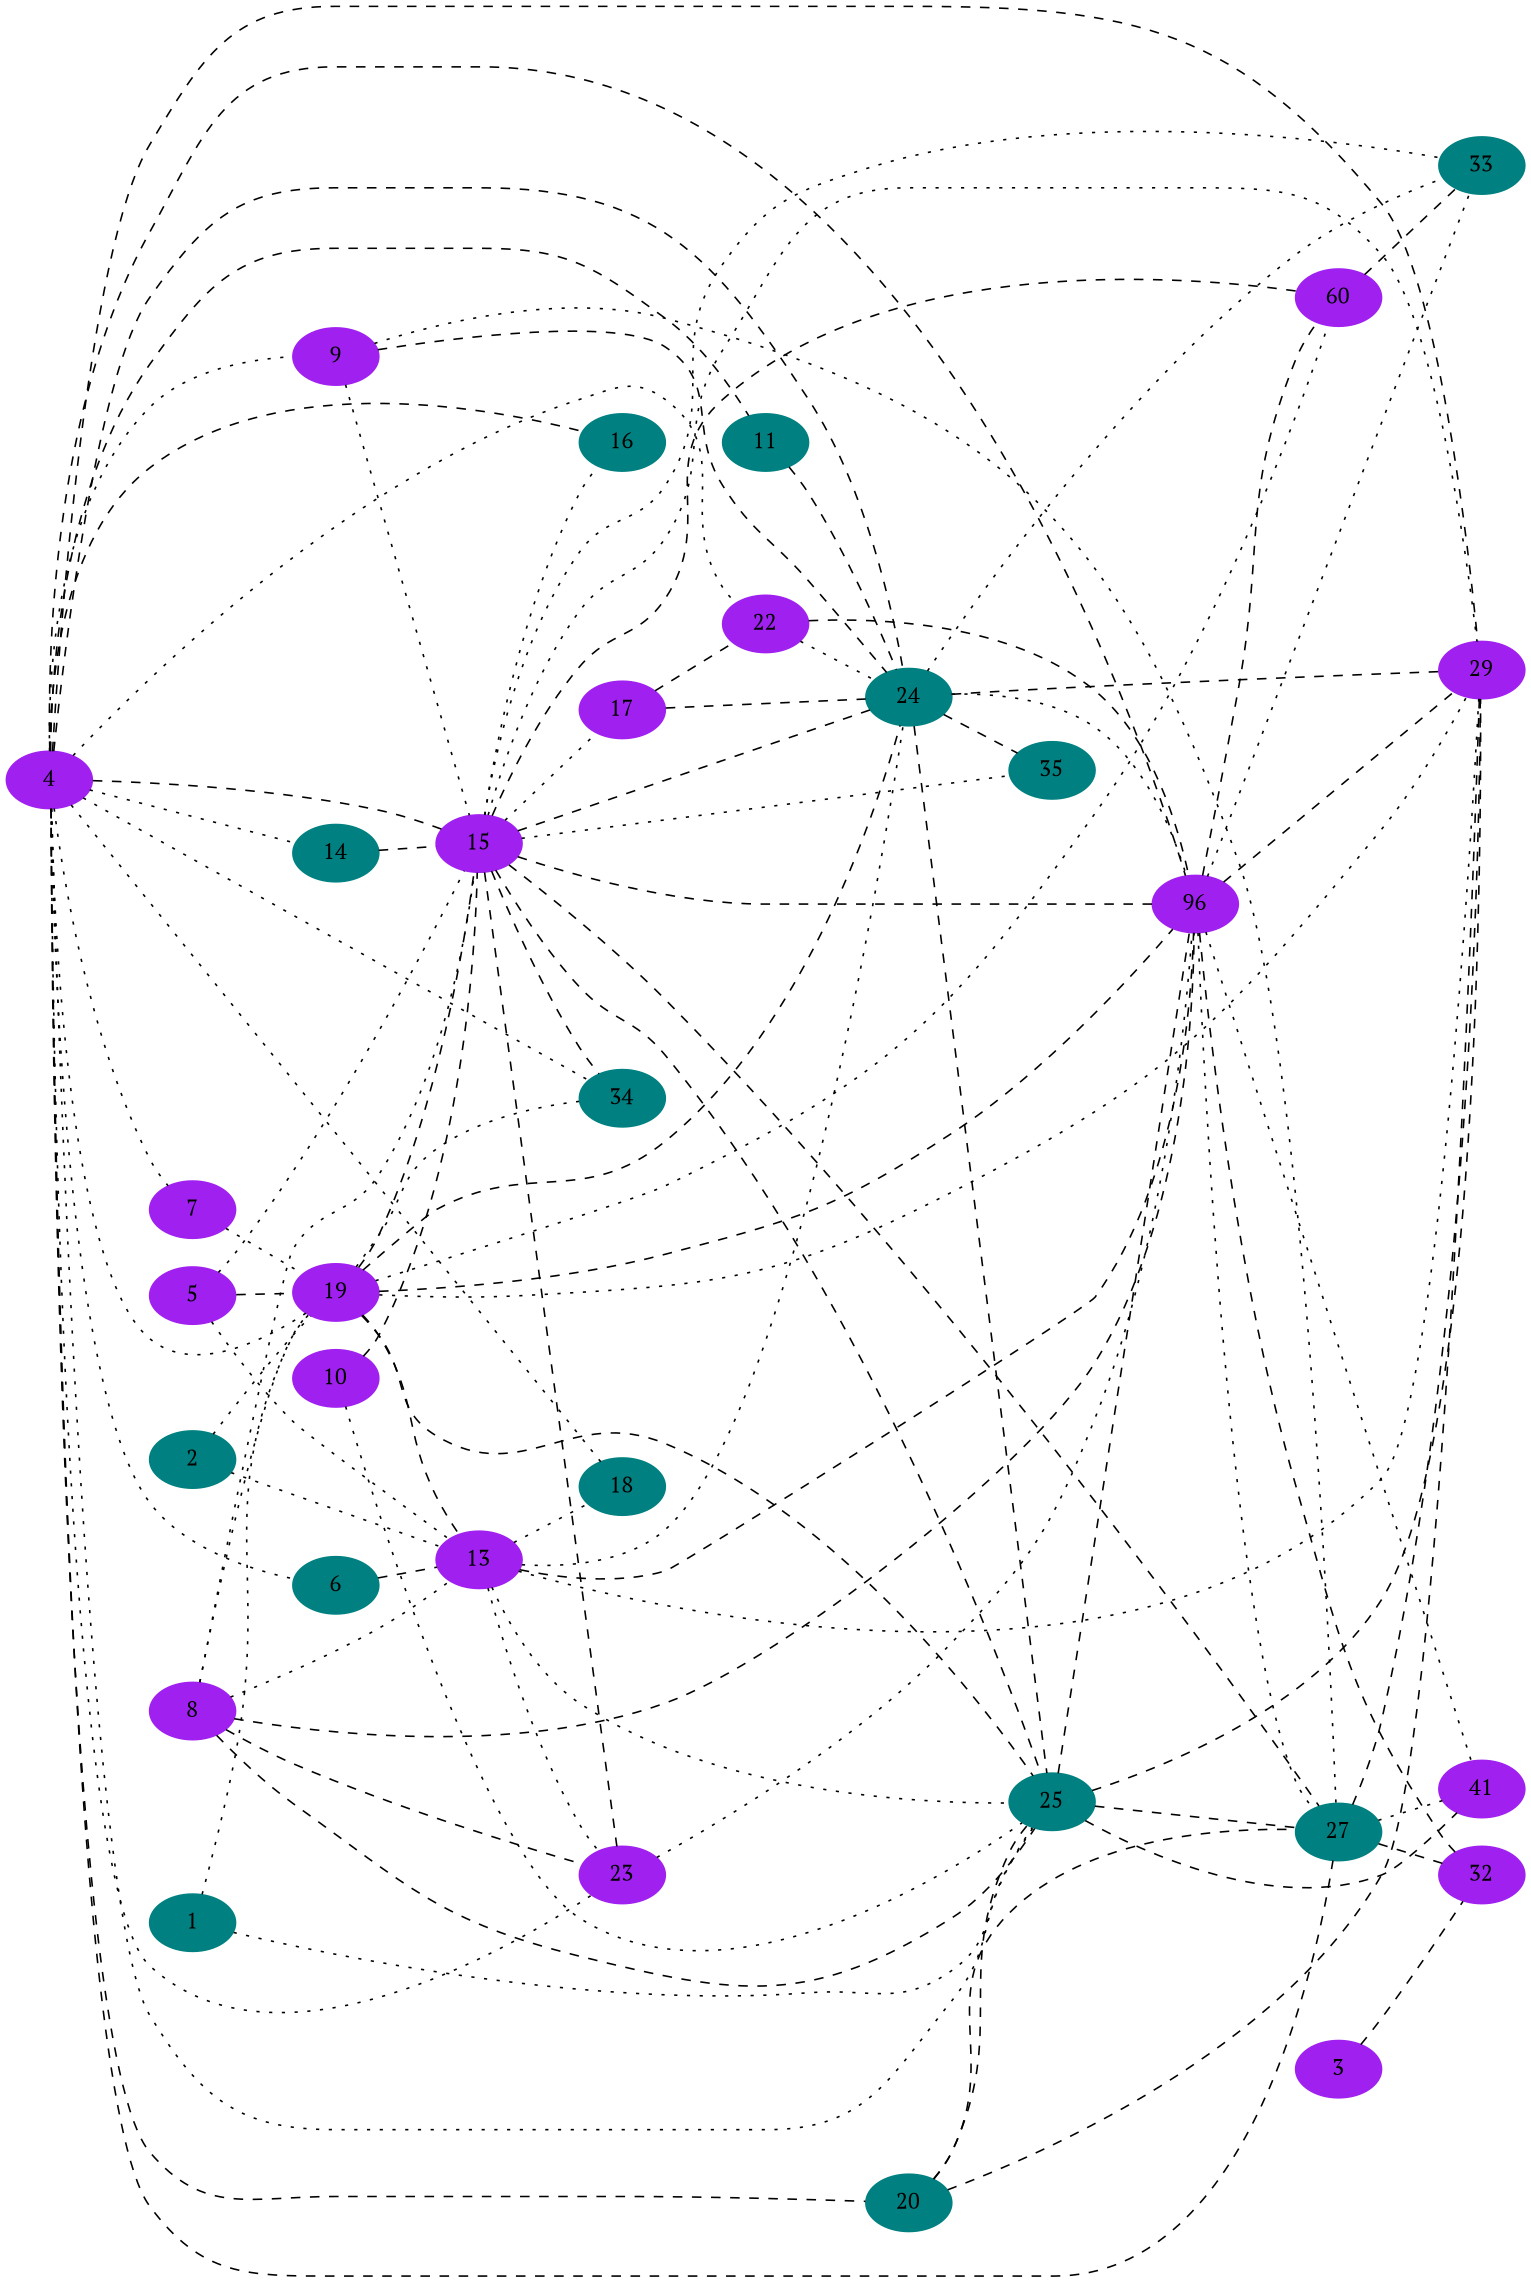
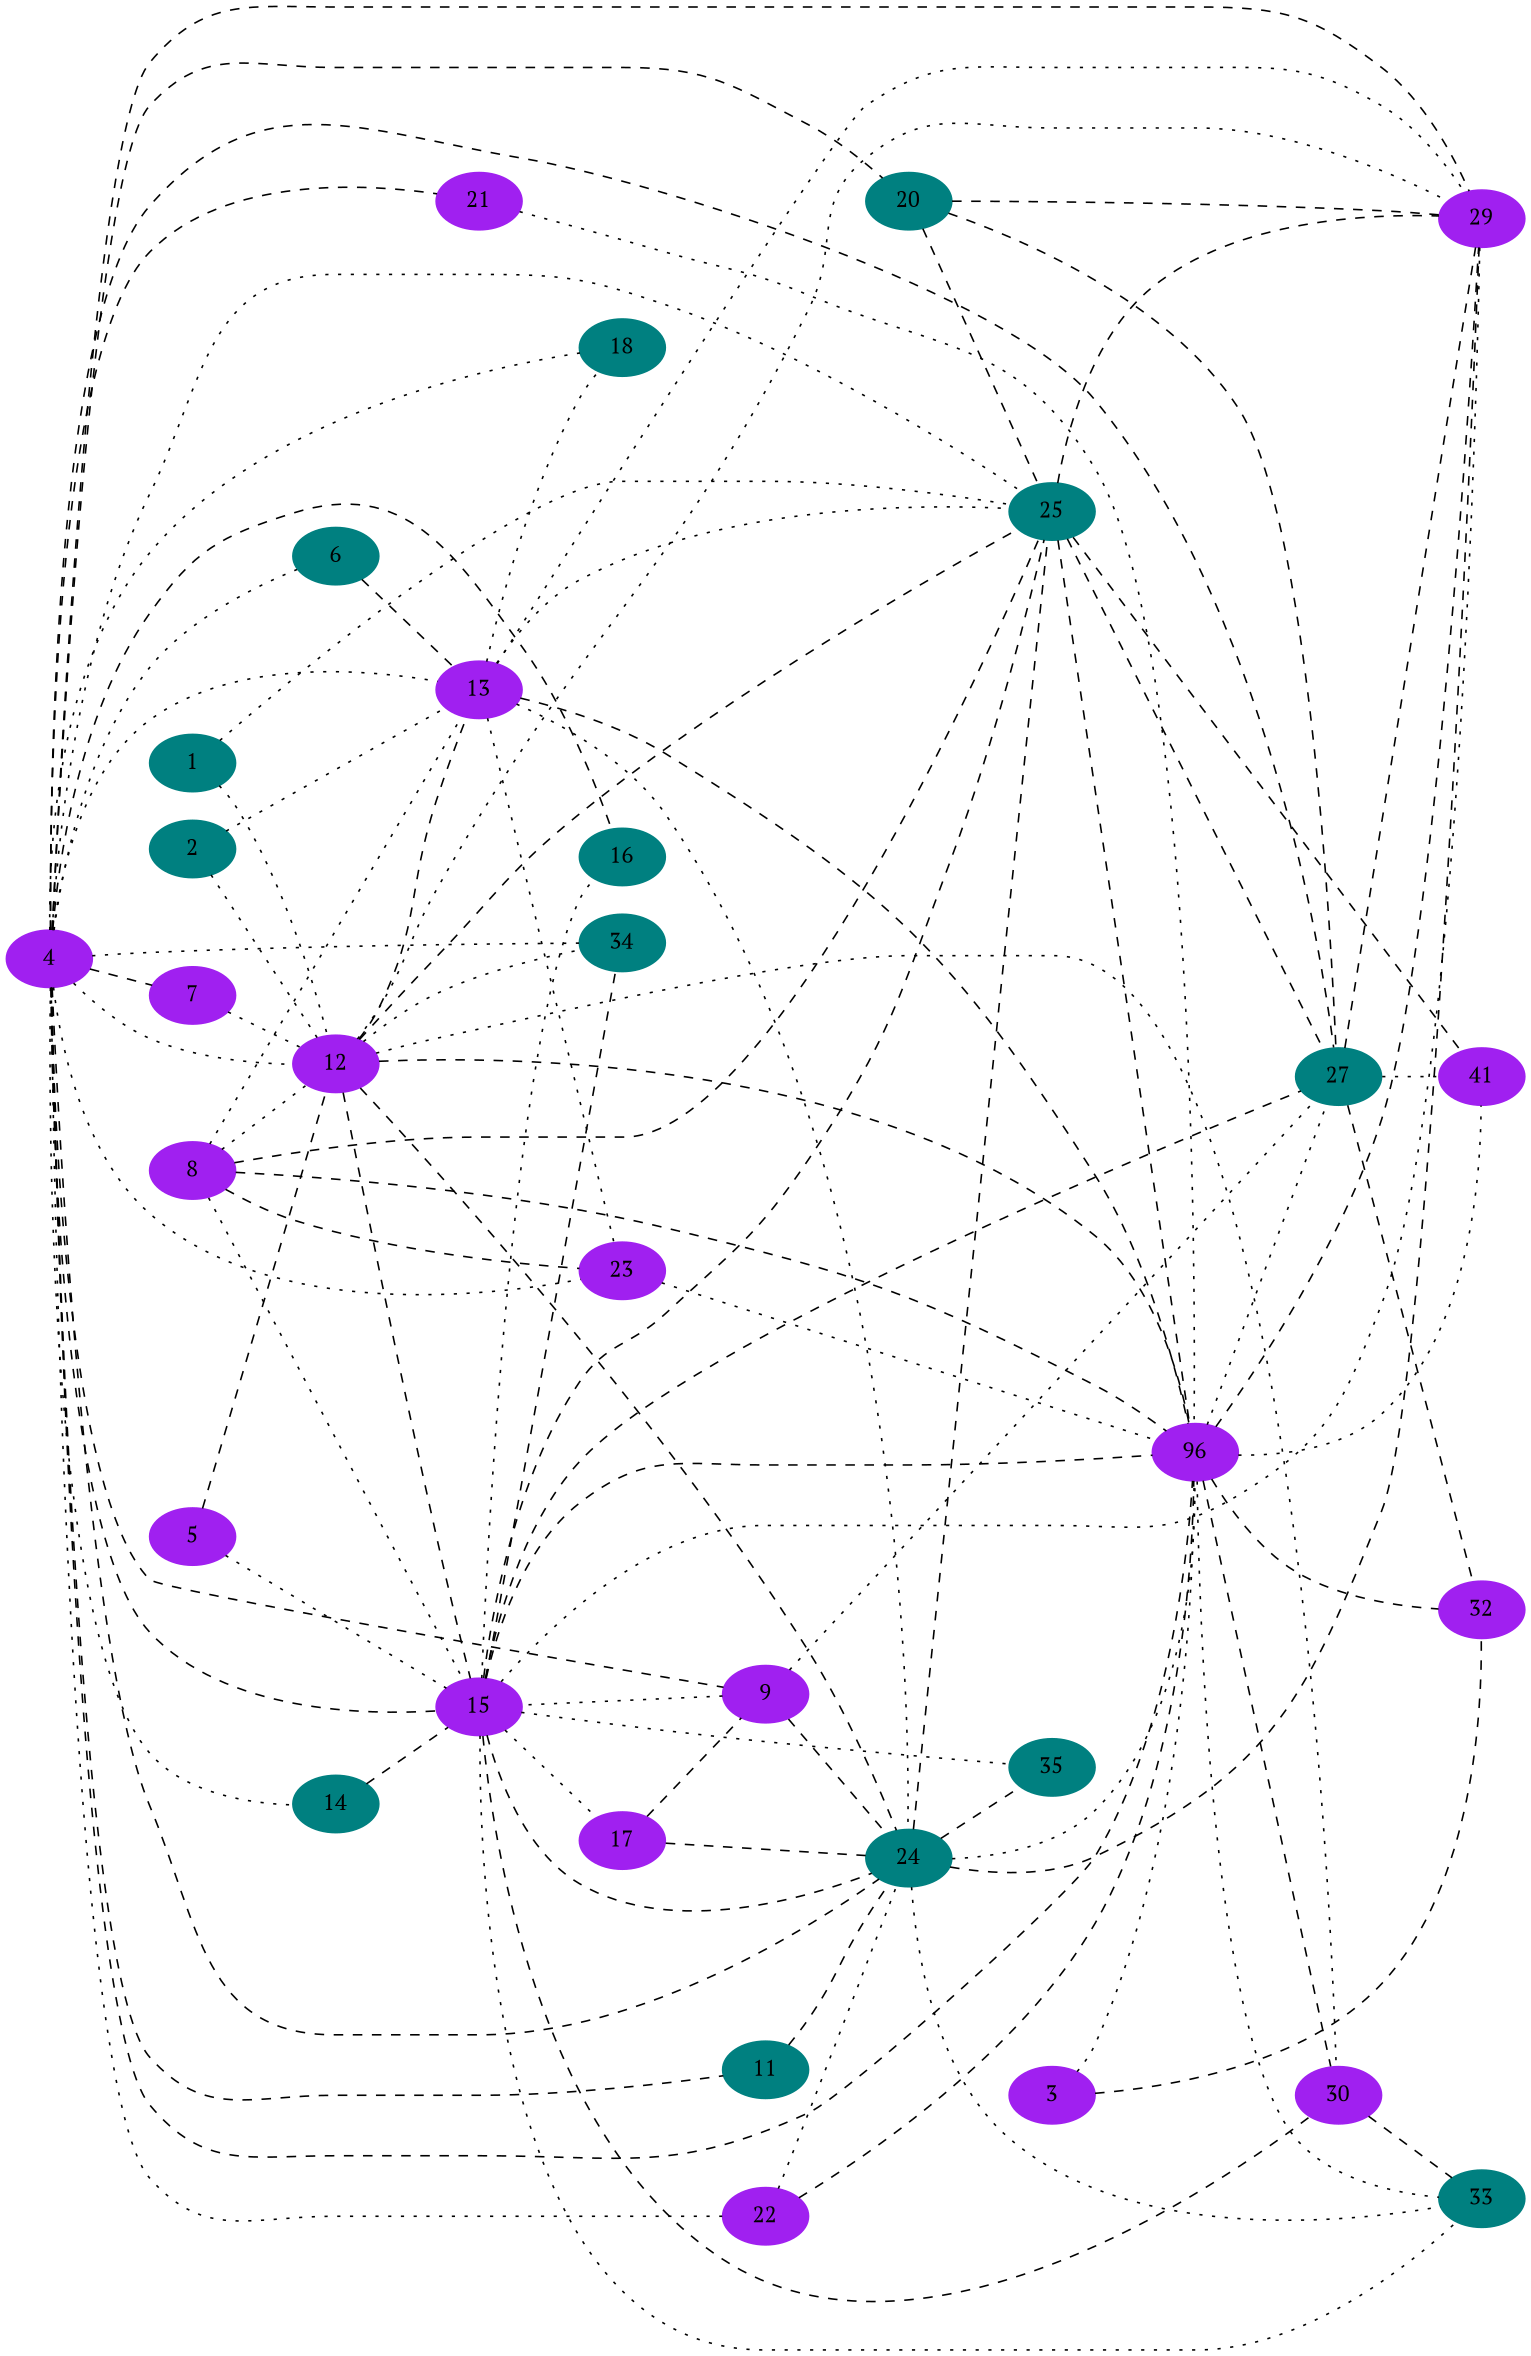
node "21": added
node "60": label "60" -> "30"
edge "9" -- "4": style dotted -> dashed
edge "22" -- "17": now "9" -- "17"
edge "4" -- "7": style dotted -> dashed
node "19": label "19" -> "12"
edge "15" -- "23": removed
node "10": removed
edge "5" -- "13": now "4" -- "13"
edge "96" -- "3": added
